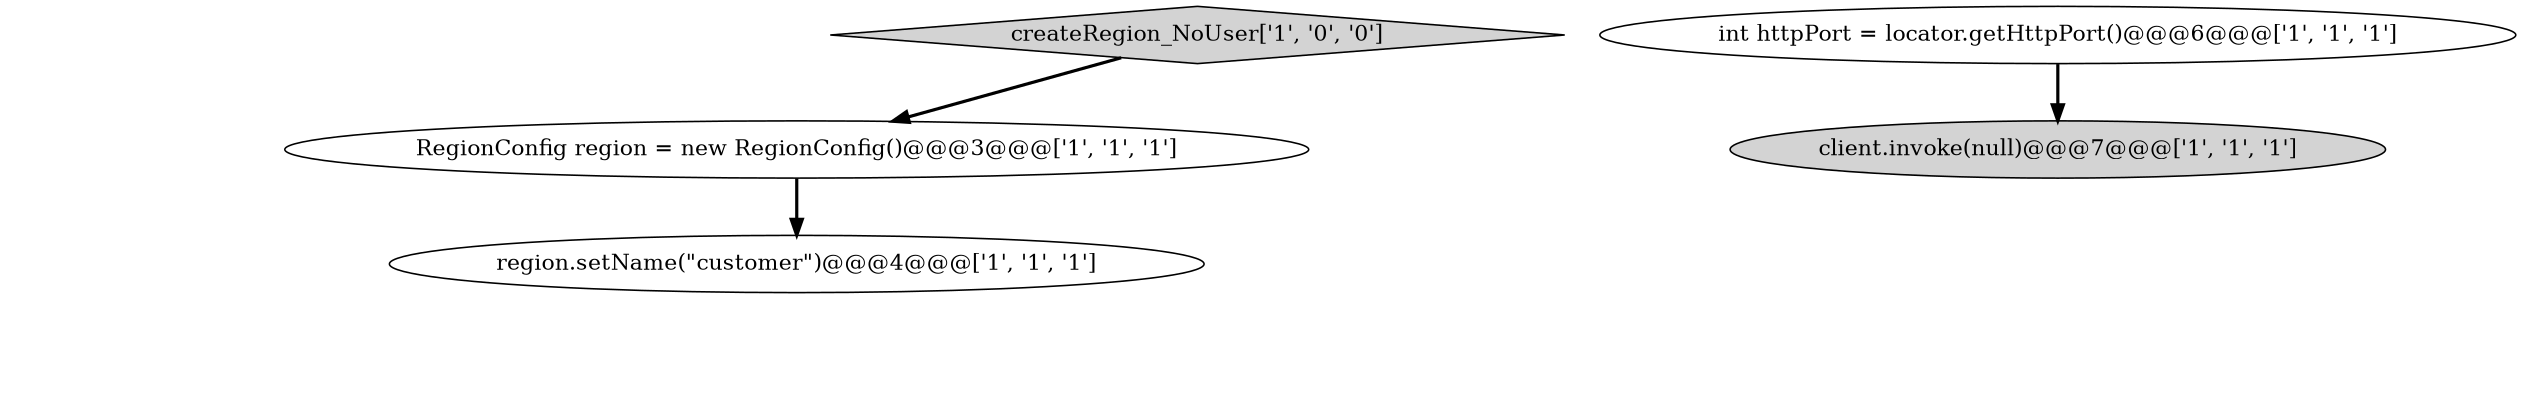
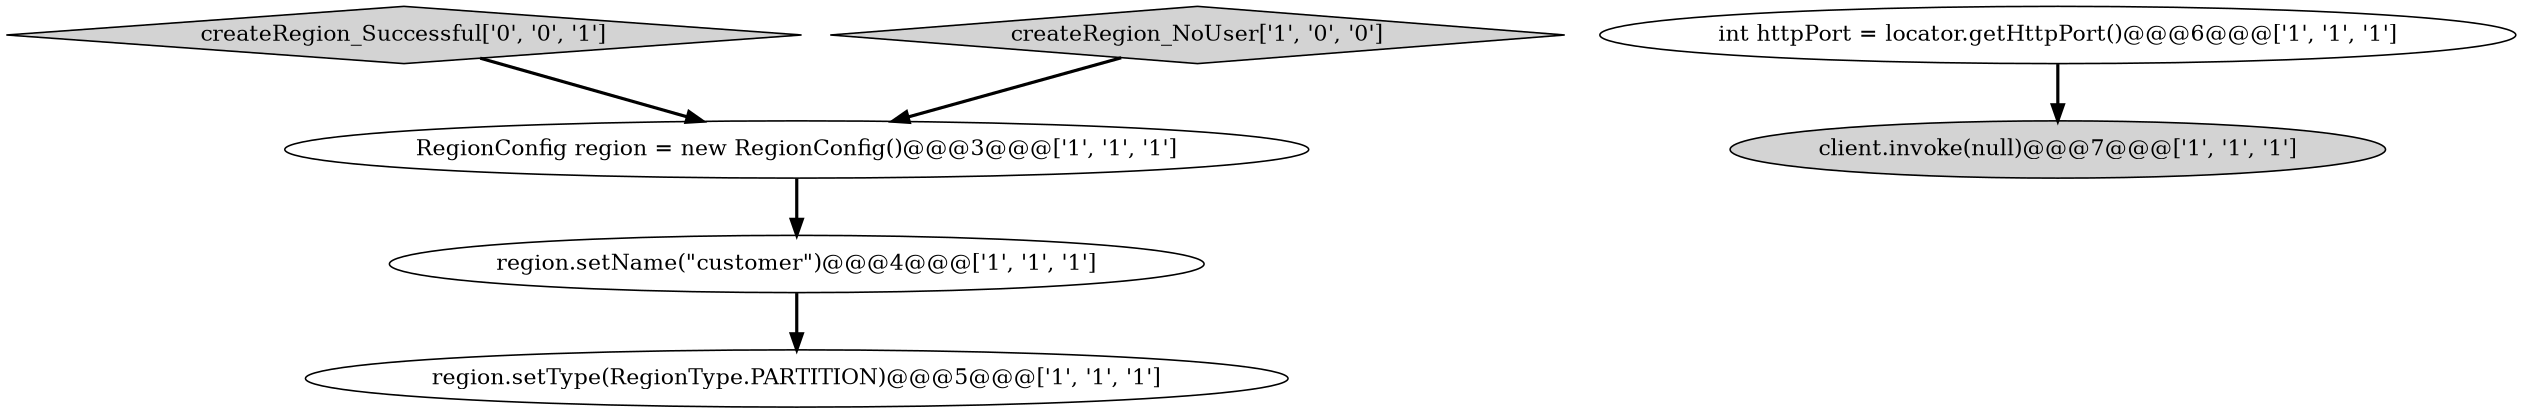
node "createRegion_Successful['0', '0', '1']": added
node "region.setType(RegionType.PARTITION)@@@5@@@['1', '1', '1']": added
